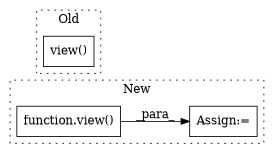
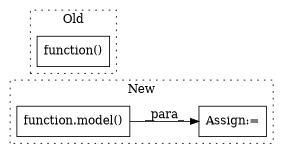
node "view()": label "view()" -> "function()"
node "function.view()": label "function.view()" -> "function.model()"
